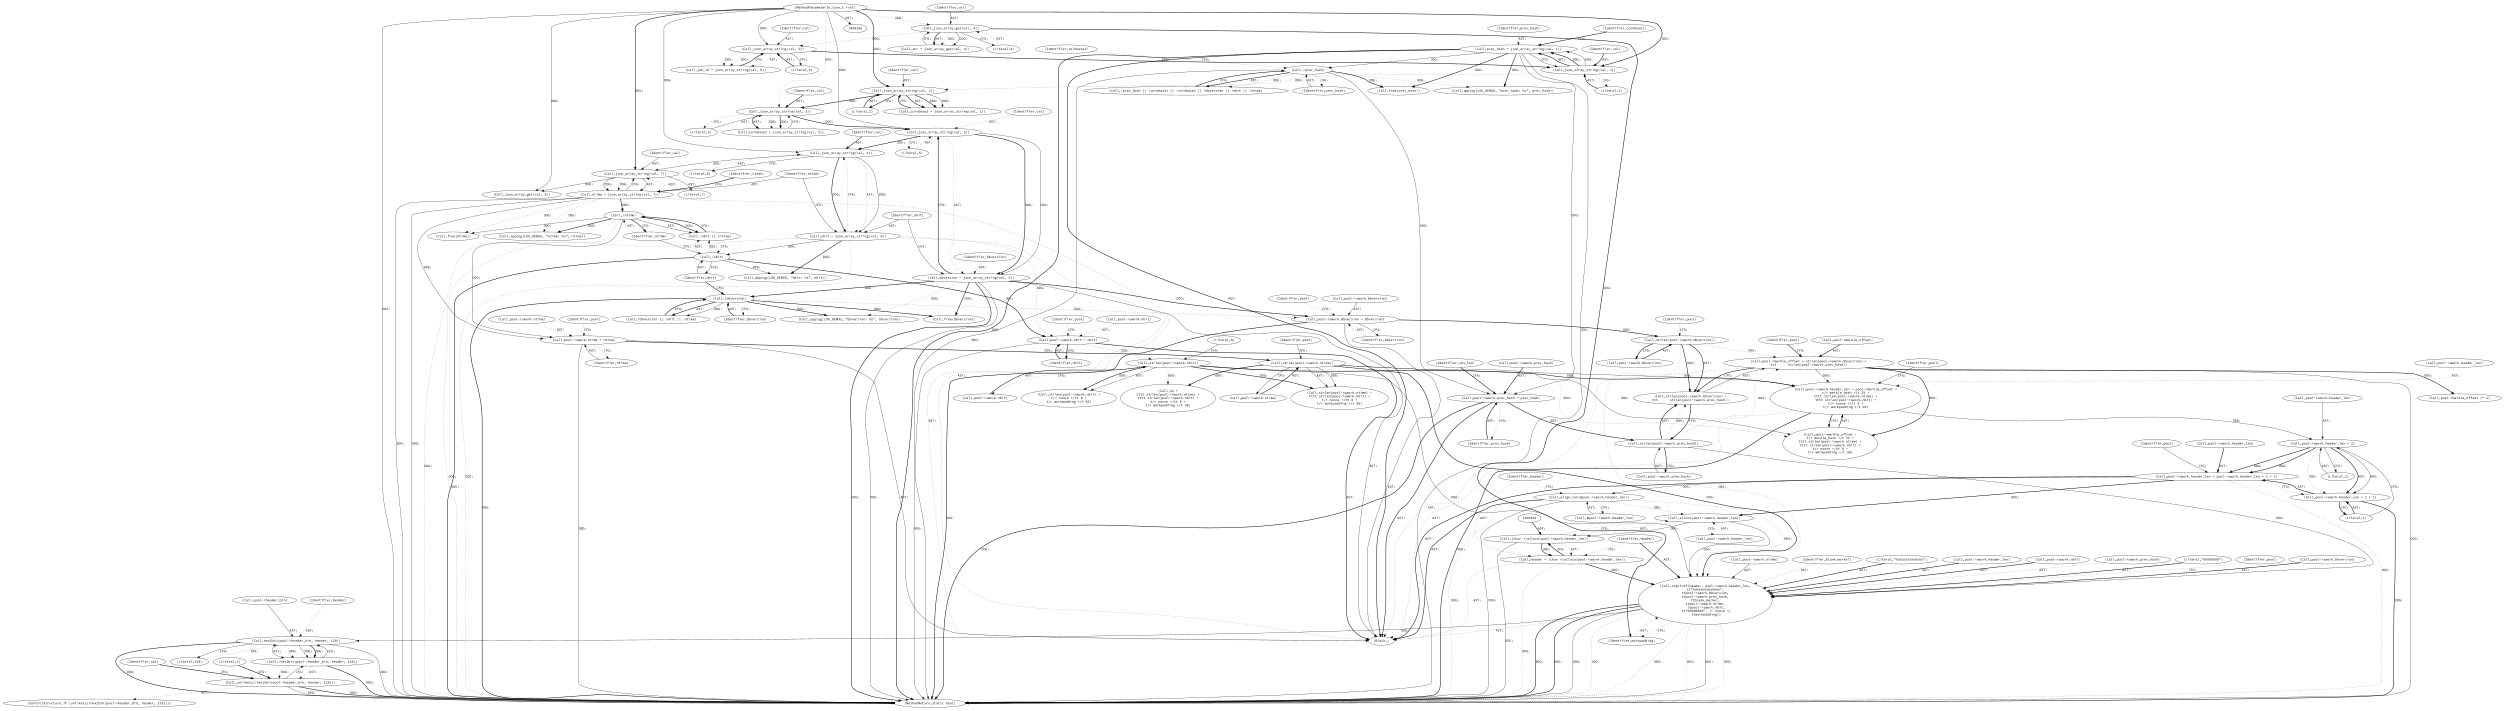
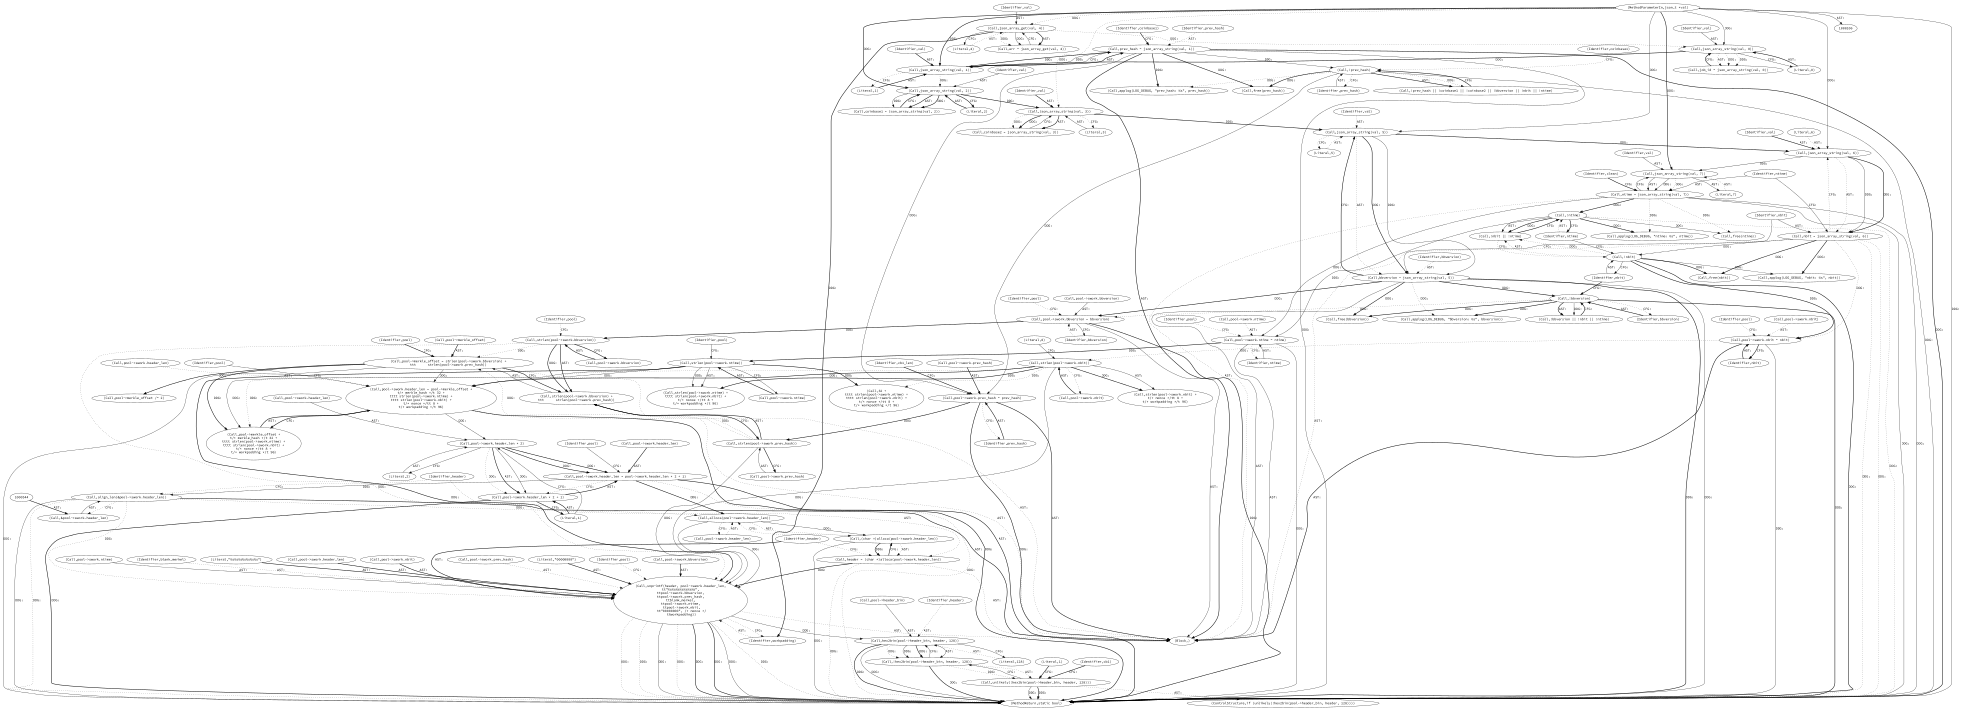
edge "(Call,json_array_string(val, 6))" -> "(Literal,6)": removed, label "CFG:"
node "(Call,json_array_get(val, 8))": removed
node "(Call,free(nbit))": added
edge "1000544" -> "(Call,(char *)alloca(pool->swork.header_len))": now "1000544" -> "(Call,&pool->swork.header_len)"
